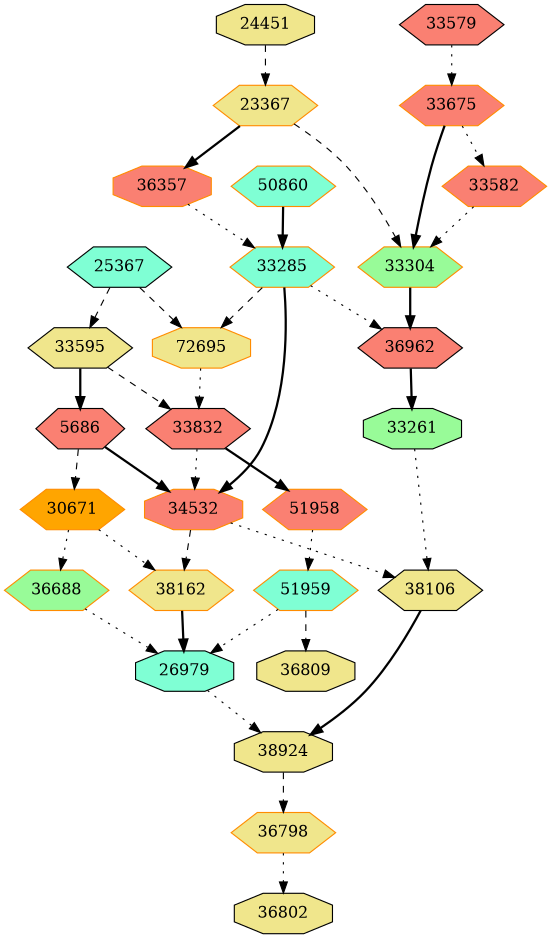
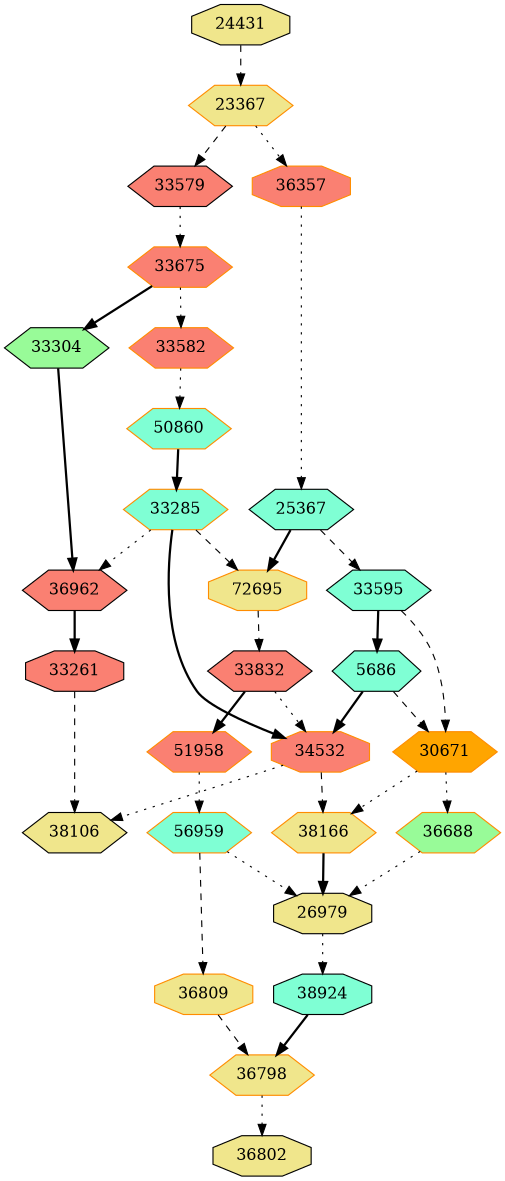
node "24451": label "24451" -> "24431"
edge "23367" -> "36357": style bold -> dotted
edge "23367" -> "33304": now "23367" -> "33579"
edge "36357" -> "33285": now "36357" -> "25367"
edge "33582" -> "33304": now "33582" -> "50860"
node "33304": color darkorange -> black
edge "25367" -> "72695": style dashed -> bold
node "33595": fillcolor khaki -> aquamarine
edge "72695" -> "33832": style dotted -> dashed
edge "33595" -> "33832": now "33595" -> "30671"
node "5686": fillcolor salmon -> aquamarine
node "33261": fillcolor palegreen -> salmon
edge "33261" -> "38106": style dotted -> dashed
node "38162": label "38162" -> "38166"
node "51959": label "51959" -> "56959"
node "26979": fillcolor aquamarine -> khaki
node "36809": color black -> darkorange
edge "38106" -> "38924": removed
node "38924": fillcolor khaki -> aquamarine
edge "38924" -> "36798": style dashed -> bold
edge "36809" -> "36798": added
